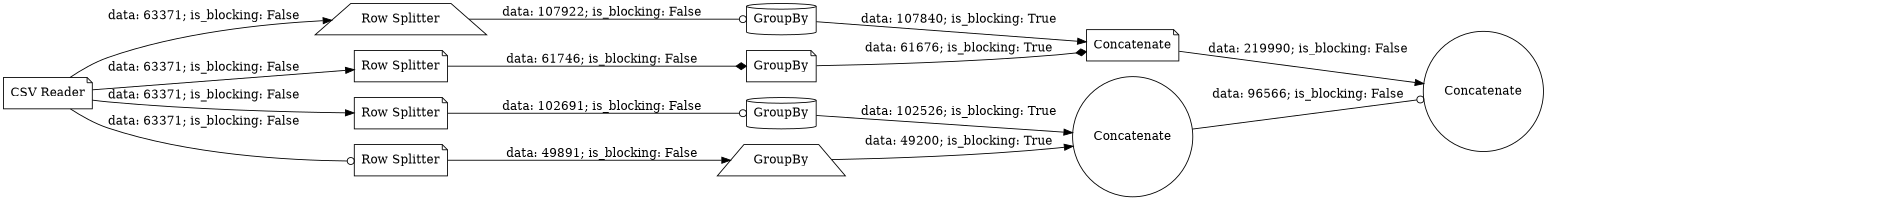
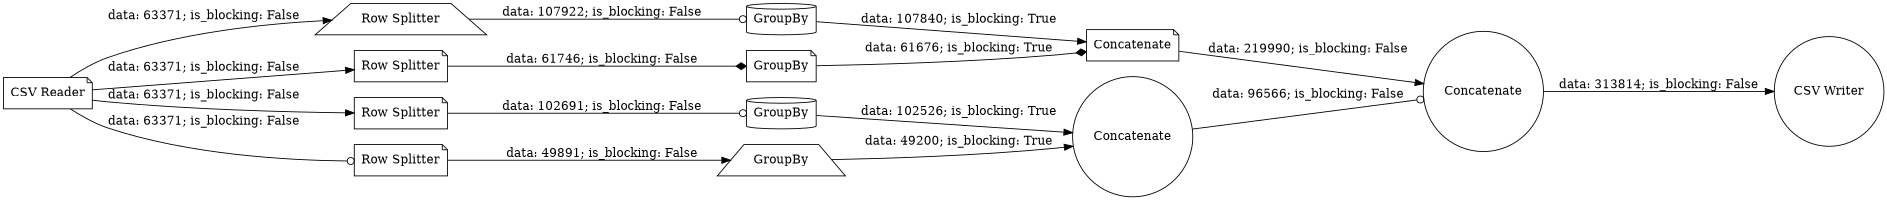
node "CSV Writer": added
